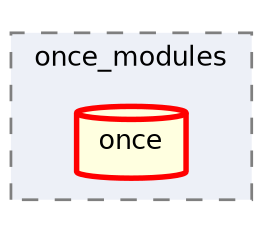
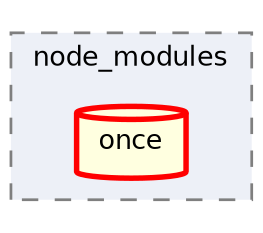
cluster "once_modules": label "once_modules" -> "node_modules"
